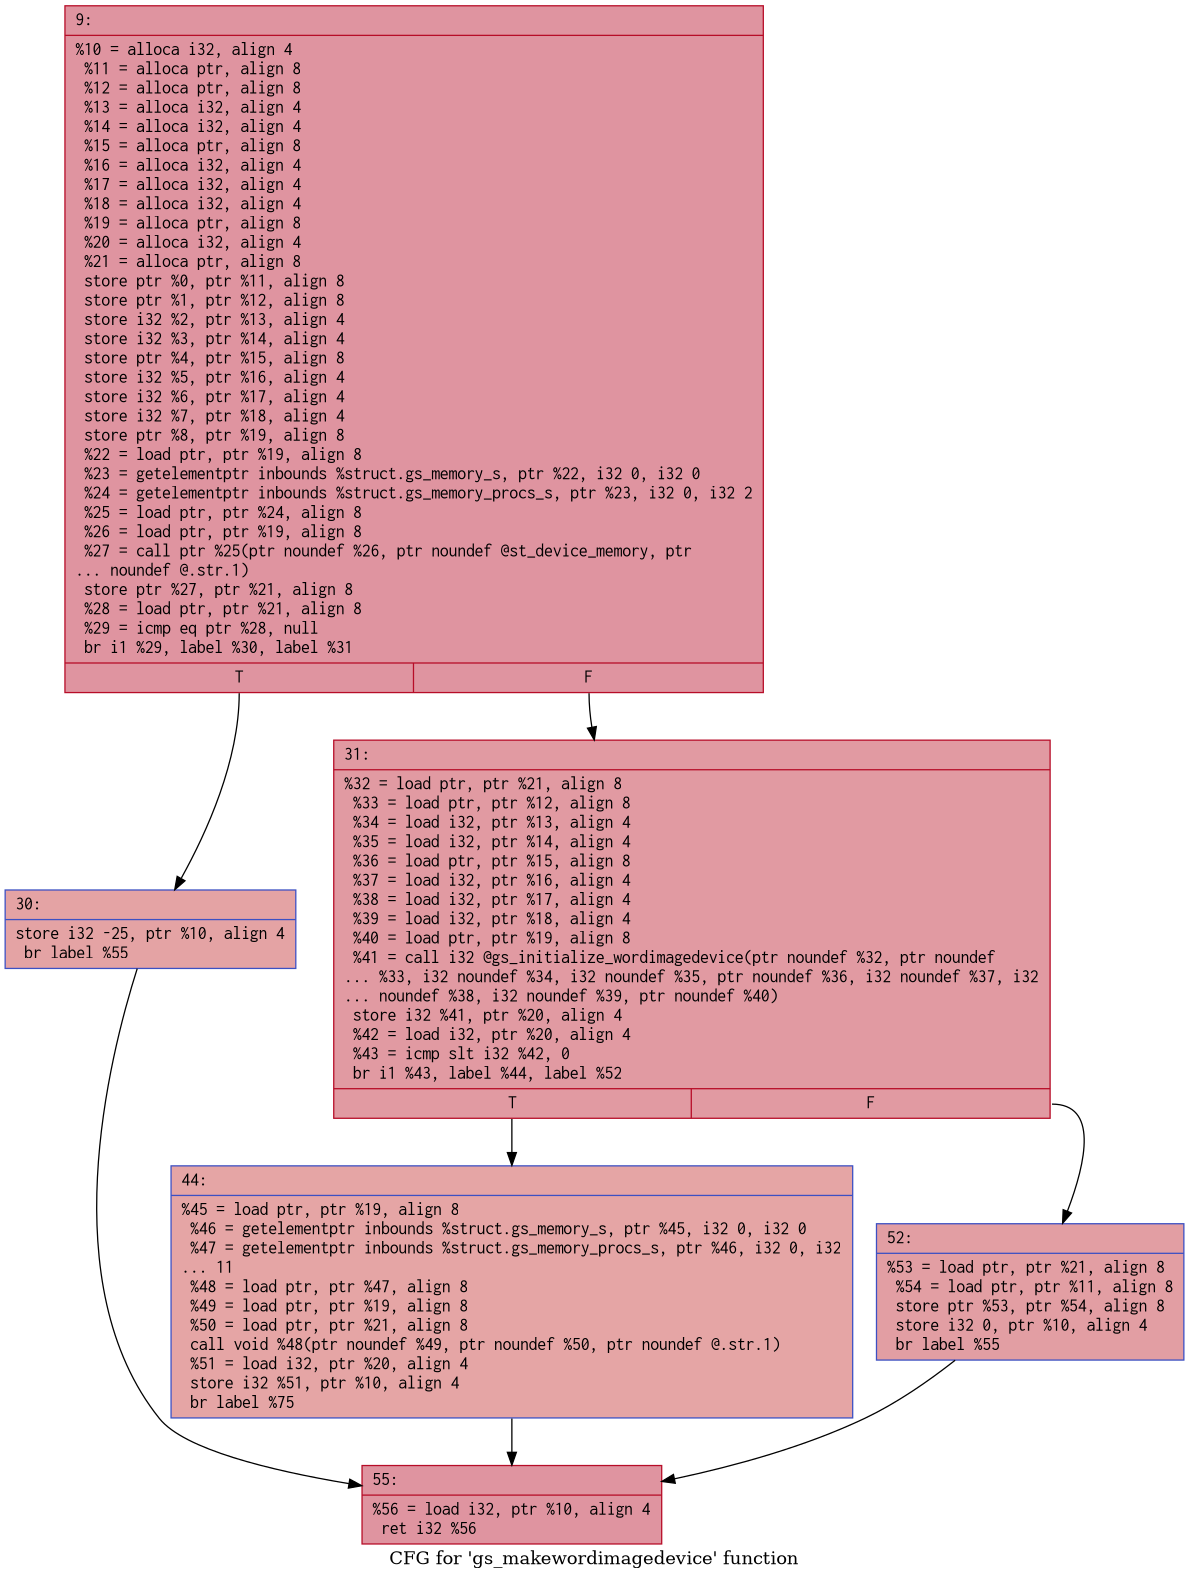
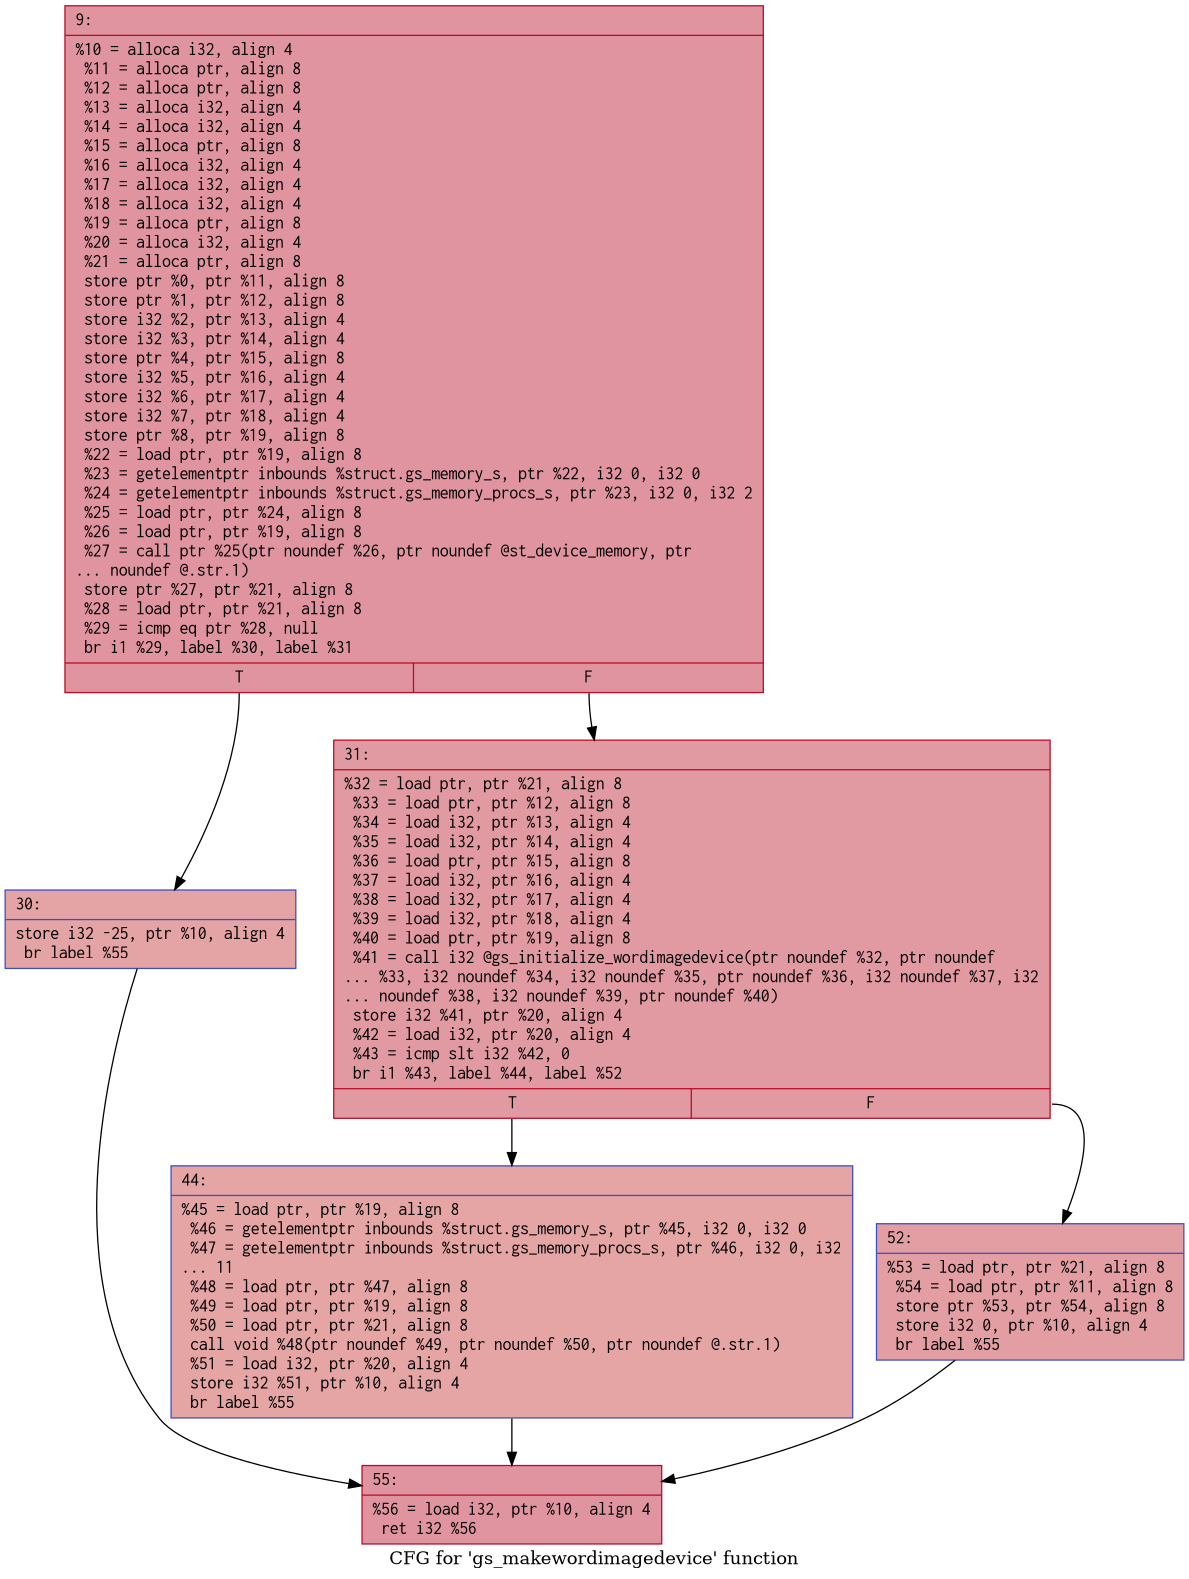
node "44:": text "br label %75" -> "br label %55"
